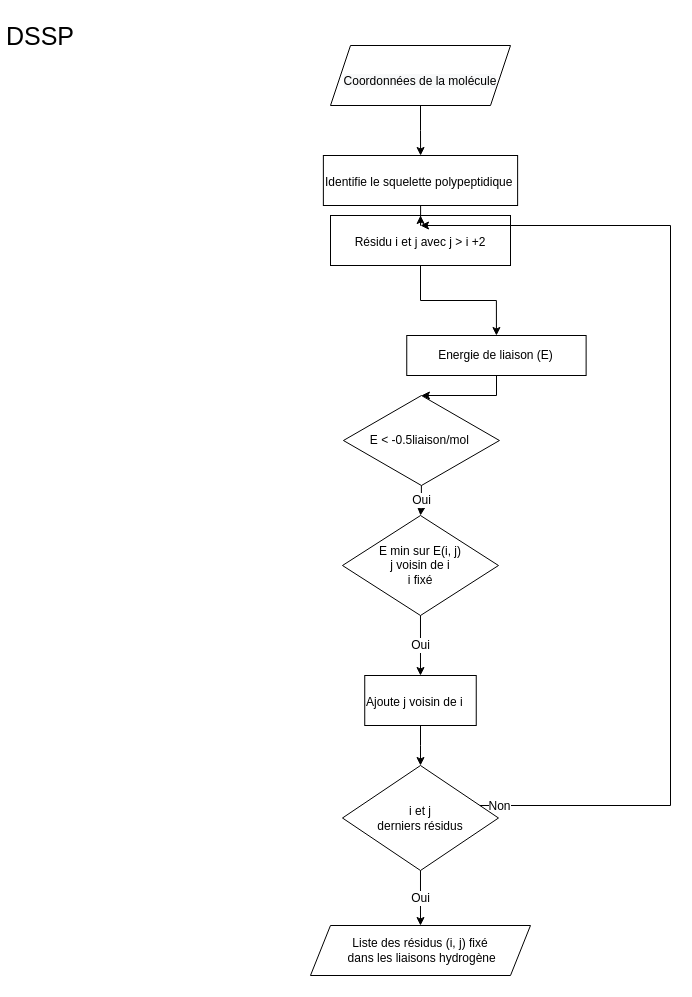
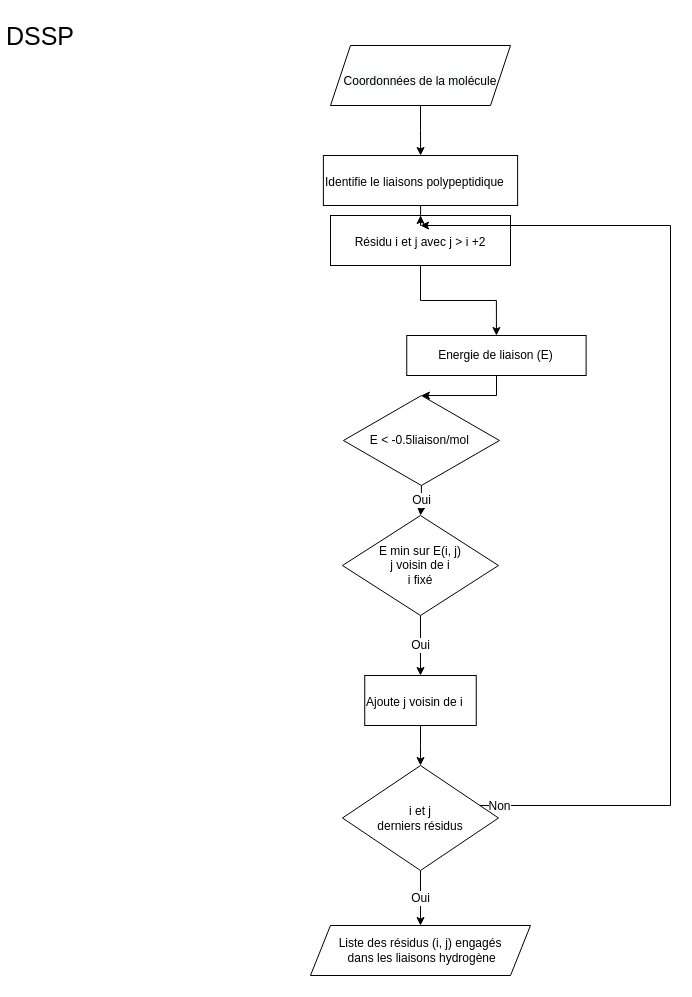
node "Identifie le squelette polypeptidique": label "Identifie le squelette polypeptidique" -> "Identifie le liaisons polypeptidique"
node "Liste des résidus (i, j) fixé dans les liaisons hydrogène": label "Liste des résidus (i, j) fixé dans les liaisons hydrogène" -> "Liste des résidus (i, j) engagés dans les liaisons hydrogène"
